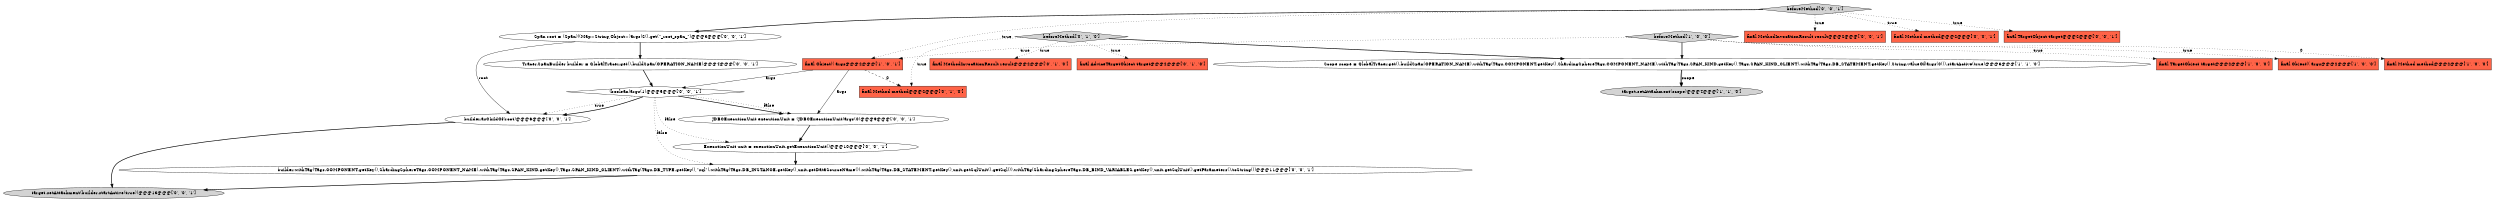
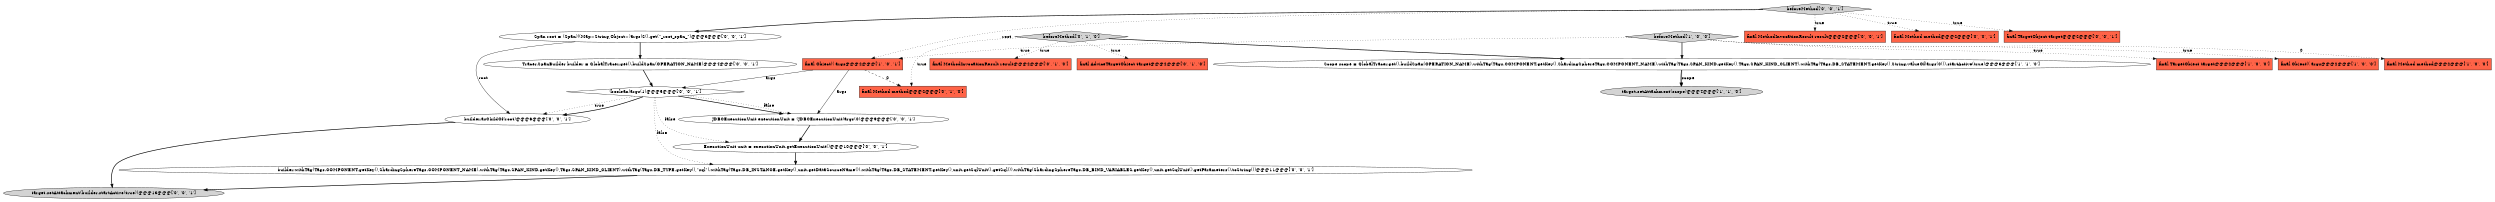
edge "beforeMethod['0', '0', '1']" -> "final Object(( args@@@2@@@['1', '0', '1']": label "true" -> "root"
